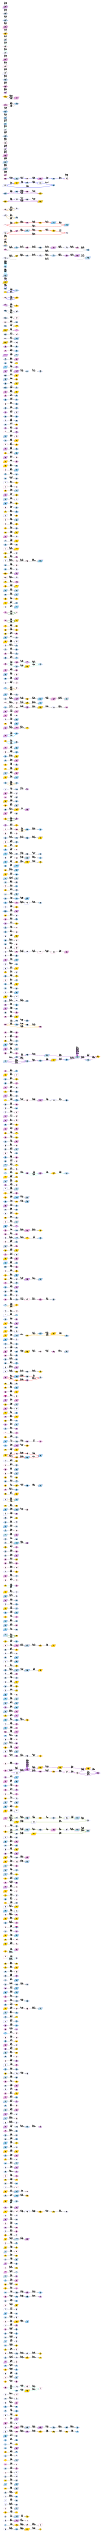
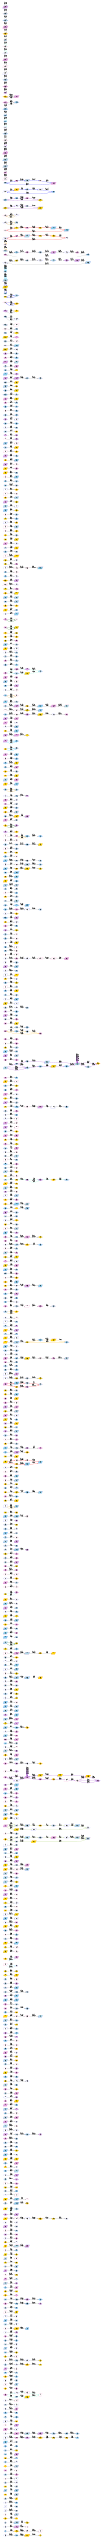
edge "1222" -> "1246": now "1222" -> "1223"
edge "963" -> "330": reversed
node "314": fillcolor lightblue -> gold
node "158": fillcolor white -> gold
